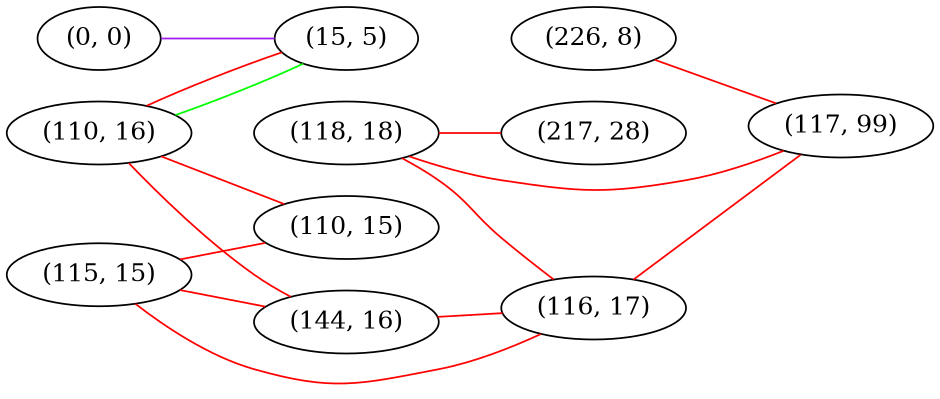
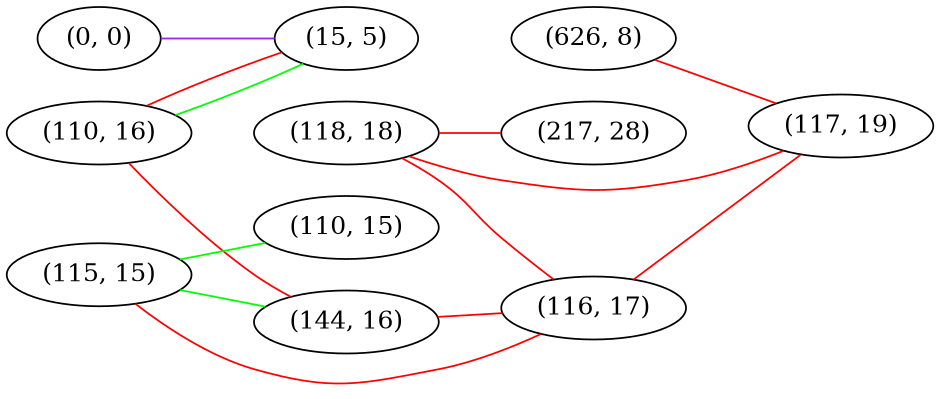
node "(226, 8)": label "(226, 8)" -> "(626, 8)"
node "(117, 99)": label "(117, 99)" -> "(117, 19)"
edge "(110, 16)" -- "(110, 15)": removed
edge "(110, 15)" -- "(115, 15)": color red -> green
edge "(115, 15)" -- "(144, 16)": color red -> green
